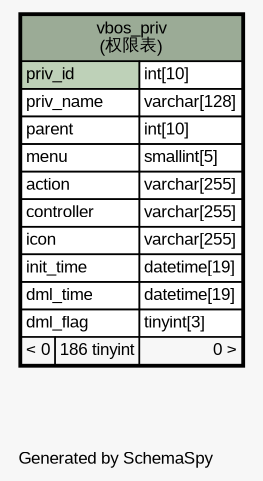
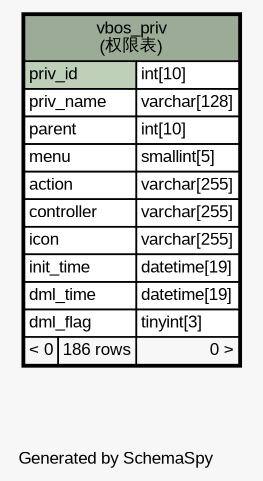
node "vbos_priv": text "186 tinyint" -> "186 rows"
